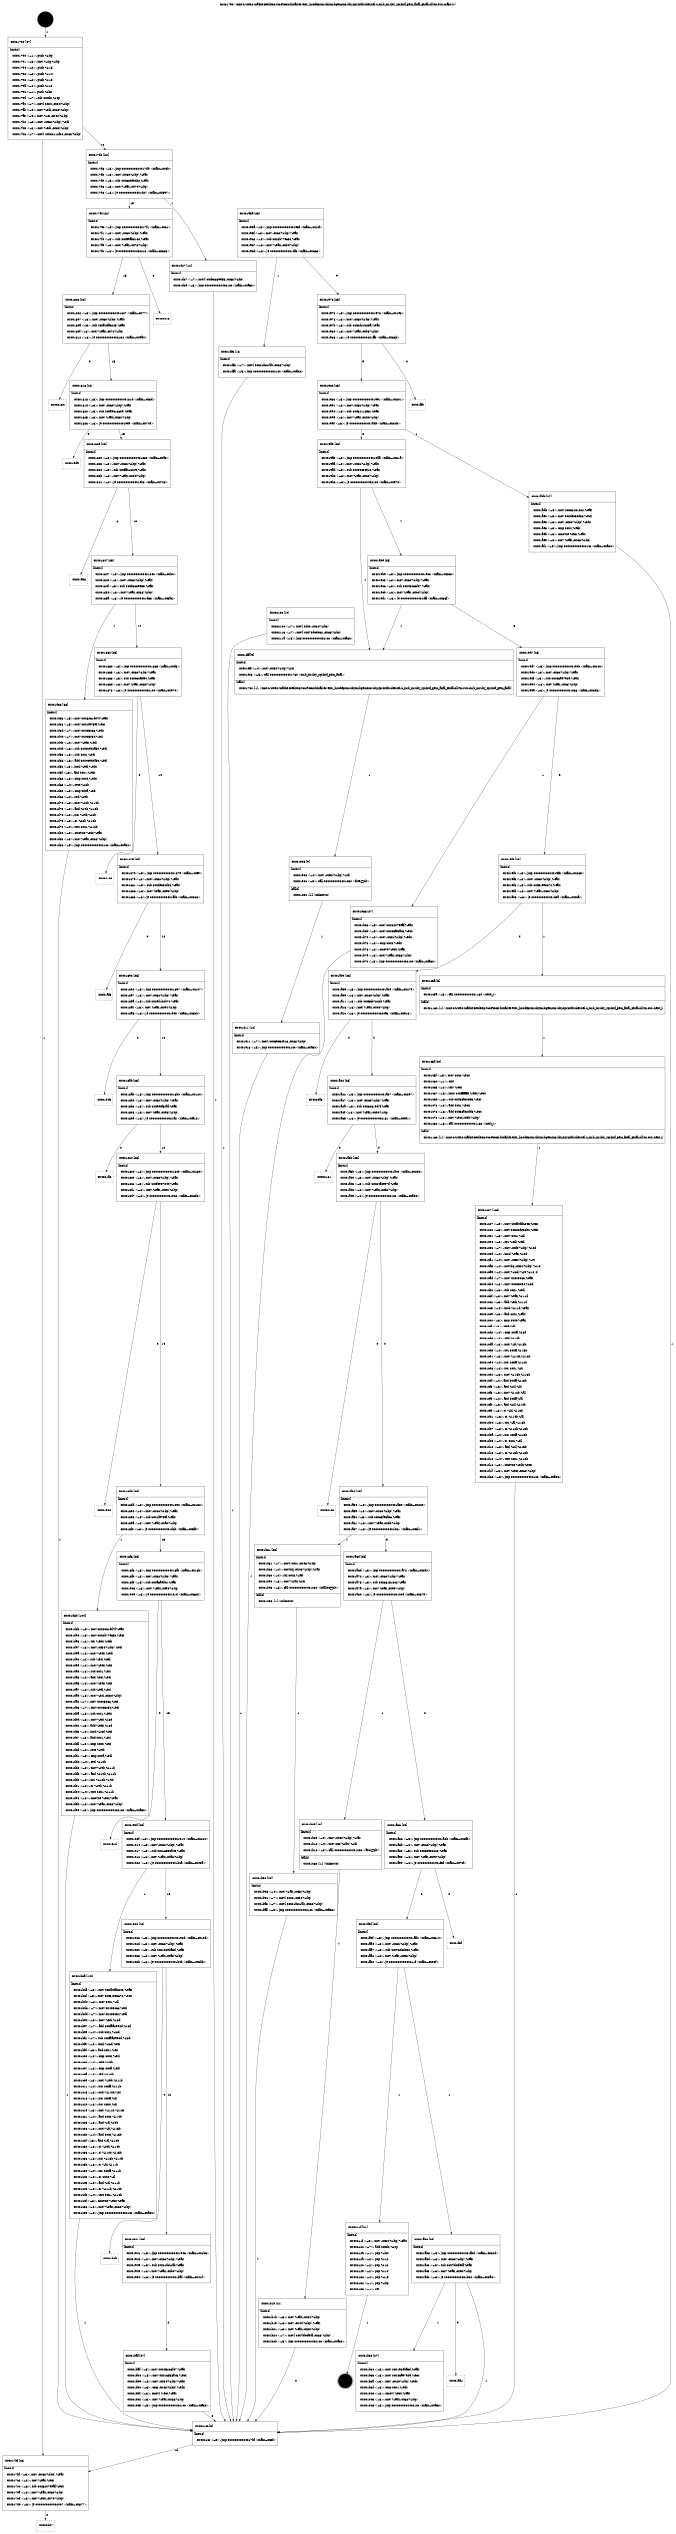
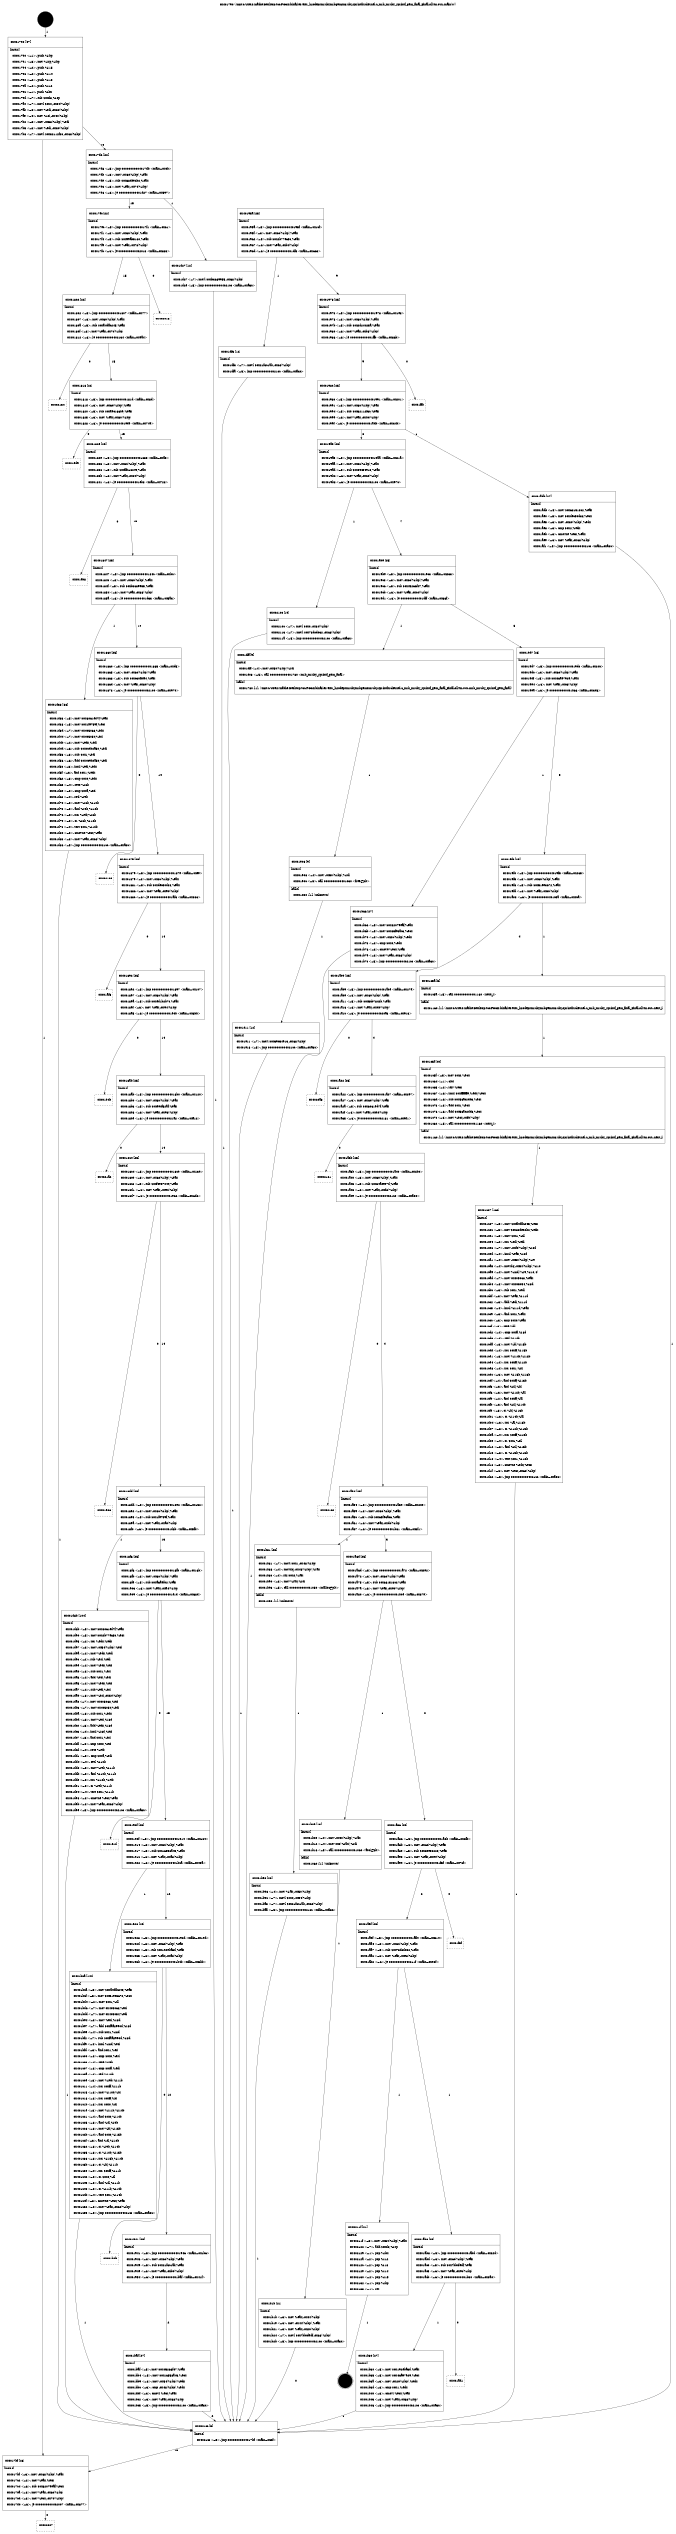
edge "0x4019a5 [25]" -> "0x401dff [9]": now "0x4019a5 [25]" -> "0x40210c [19]"
edge "0x401a22 [25]" -> "0x401a3b [25]": removed, label "4"
edge "0x401ab8 [25]" -> "0x4021cc [5]": now "0x401b30 [27]" -> "0x4021cc [5]"
